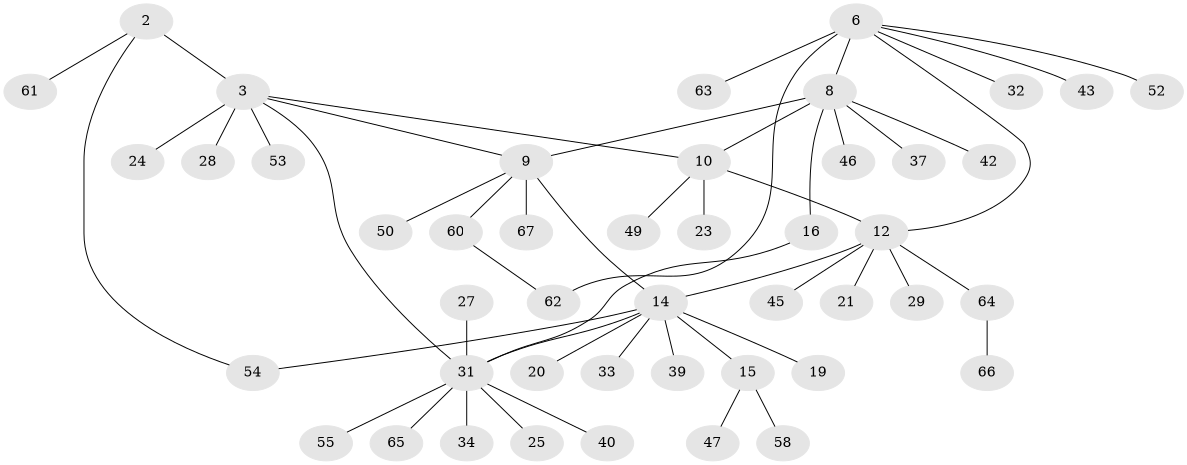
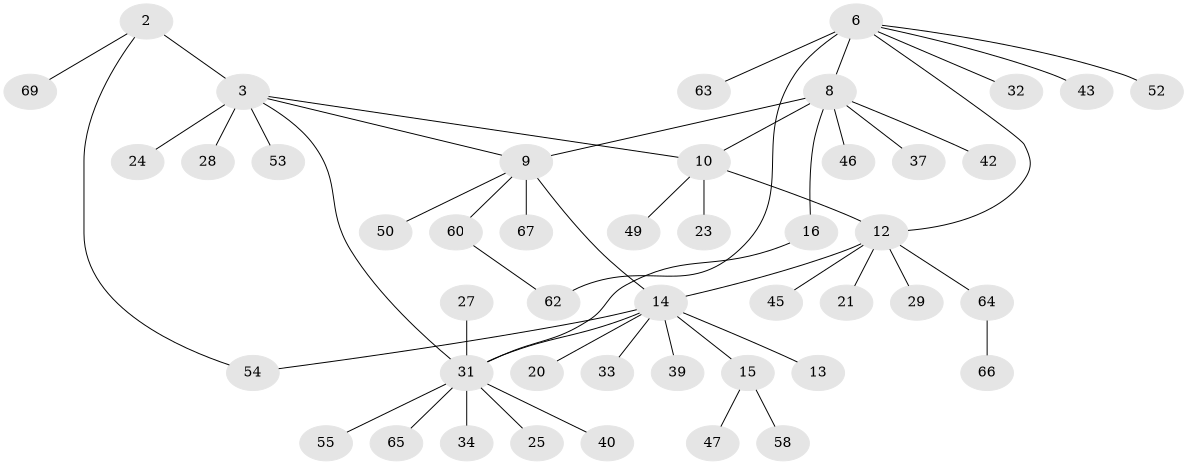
node "61": label "61" -> "69"
node "19": label "19" -> "13"
